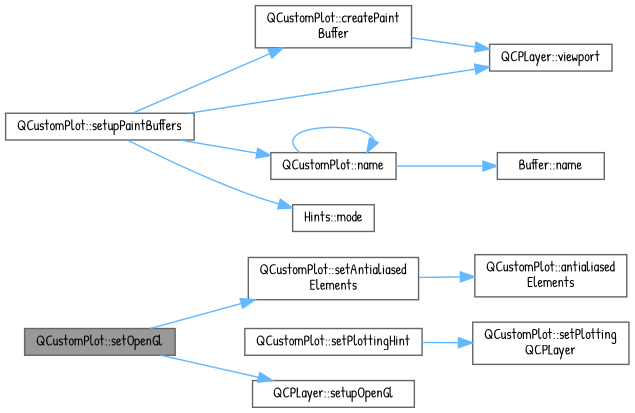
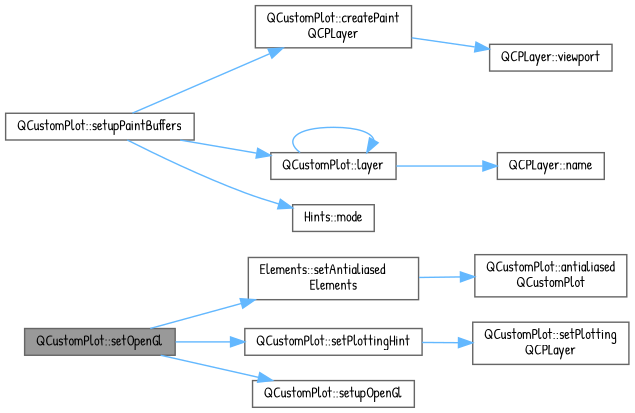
node "QCustomPlot::createPaint Buffer": label "QCustomPlot::createPaint Buffer" -> "QCustomPlot::createPaint QCPLayer"
edge "QCustomPlot::setupPaintBuffers" -> "QCPLayer::viewport": removed
node "QCustomPlot::name": label "QCustomPlot::name" -> "QCustomPlot::layer"
node "Buffer::name": label "Buffer::name" -> "QCPLayer::name"
node "QCustomPlot::antialiased Elements": label "QCustomPlot::antialiased Elements" -> "QCustomPlot::antialiased QCustomPlot"
node "QCustomPlot::setAntialiased Elements": label "QCustomPlot::setAntialiased Elements" -> "Elements::setAntialiased Elements"
edge "QCustomPlot::setOpenGl" -> "QCustomPlot::setPlottingHint": added
node "QCPLayer::setupOpenGl": label "QCPLayer::setupOpenGl" -> "QCustomPlot::setupOpenGl"
